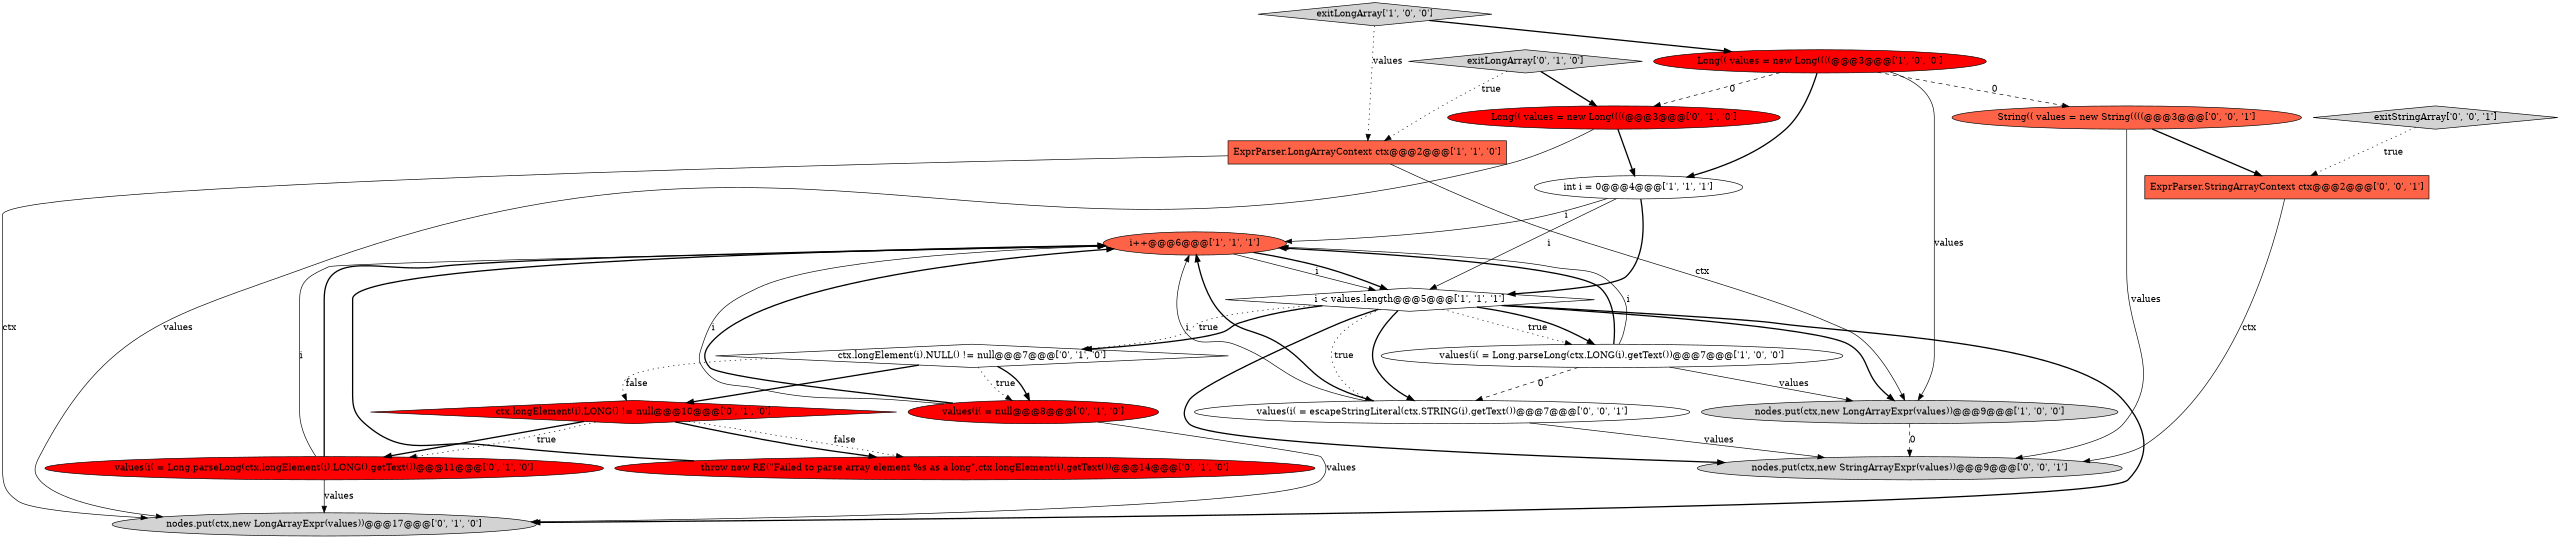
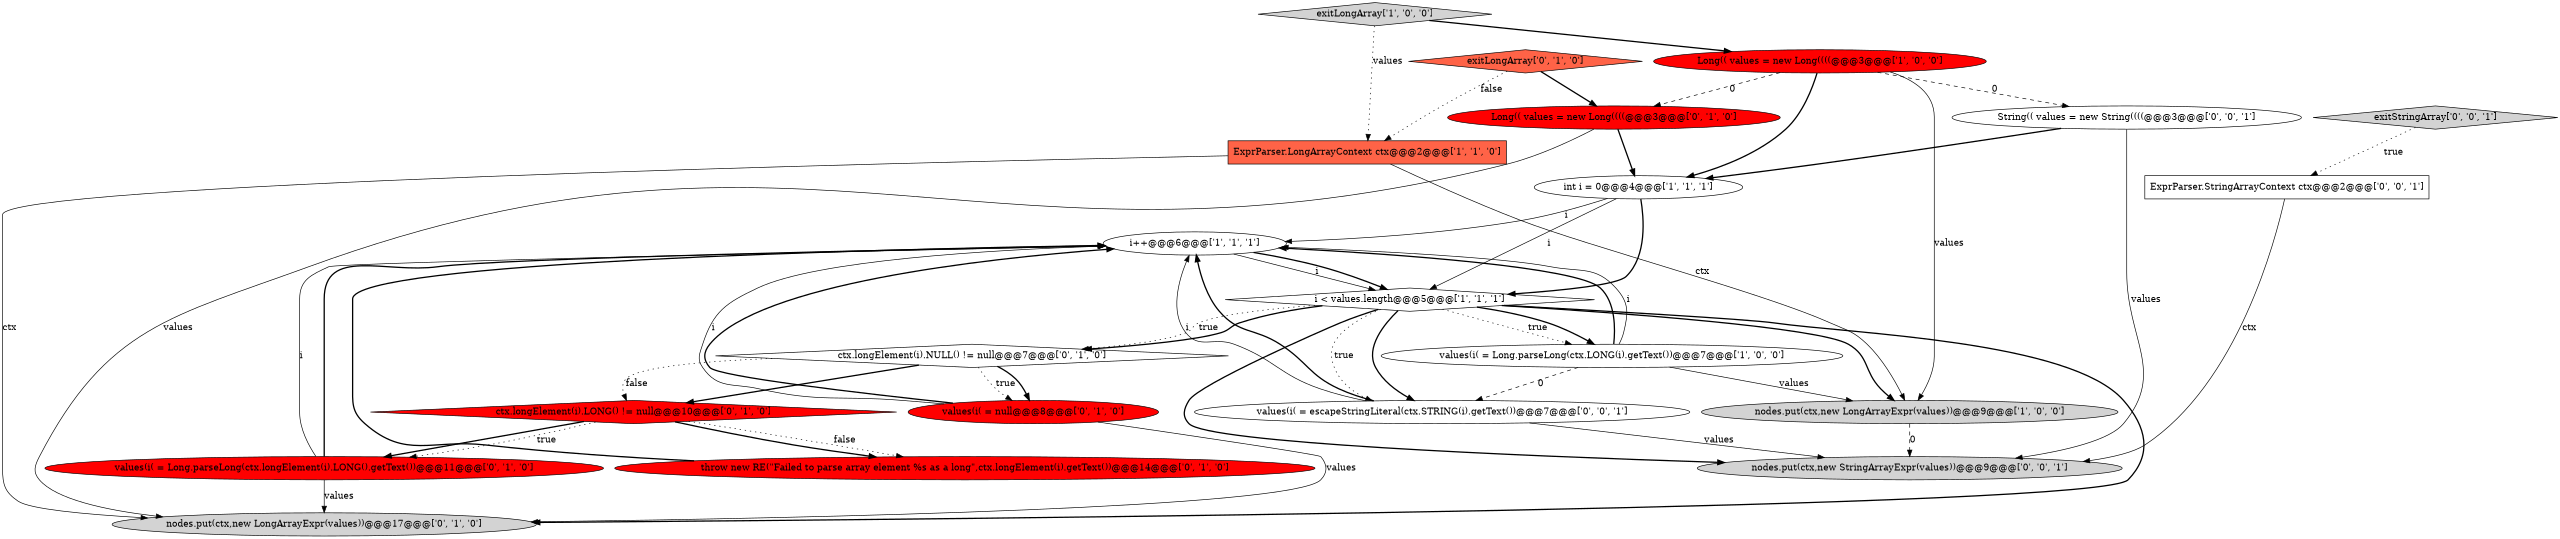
node "exitLongArray['0', '1', '0']": fillcolor lightgray -> tomato
edge "exitLongArray['0', '1', '0']" -> "ExprParser.LongArrayContext ctx@@@2@@@['1', '1', '0']": label "true" -> "false"
node "String(( values = new String((((@@@3@@@['0', '0', '1']": fillcolor tomato -> white
edge "String(( values = new String((((@@@3@@@['0', '0', '1']" -> "ExprParser.StringArrayContext ctx@@@2@@@['0', '0', '1']": now "String(( values = new String((((@@@3@@@['0', '0', '1']" -> "int i = 0@@@4@@@['1', '1', '1']"
node "ExprParser.StringArrayContext ctx@@@2@@@['0', '0', '1']": fillcolor tomato -> white
node "i++@@@6@@@['1', '1', '1']": fillcolor tomato -> white
